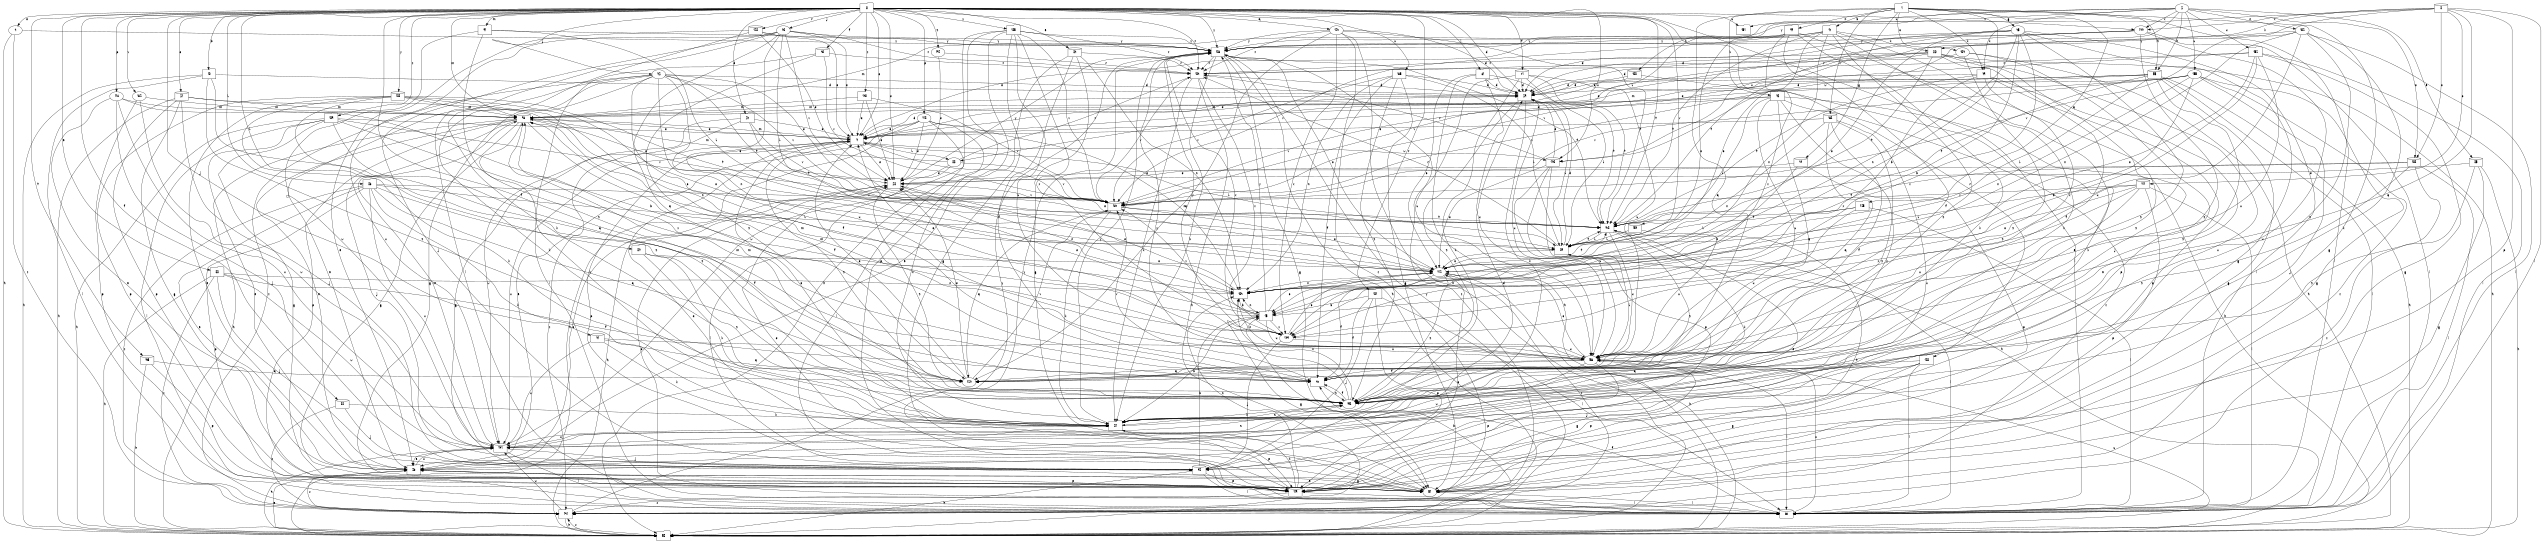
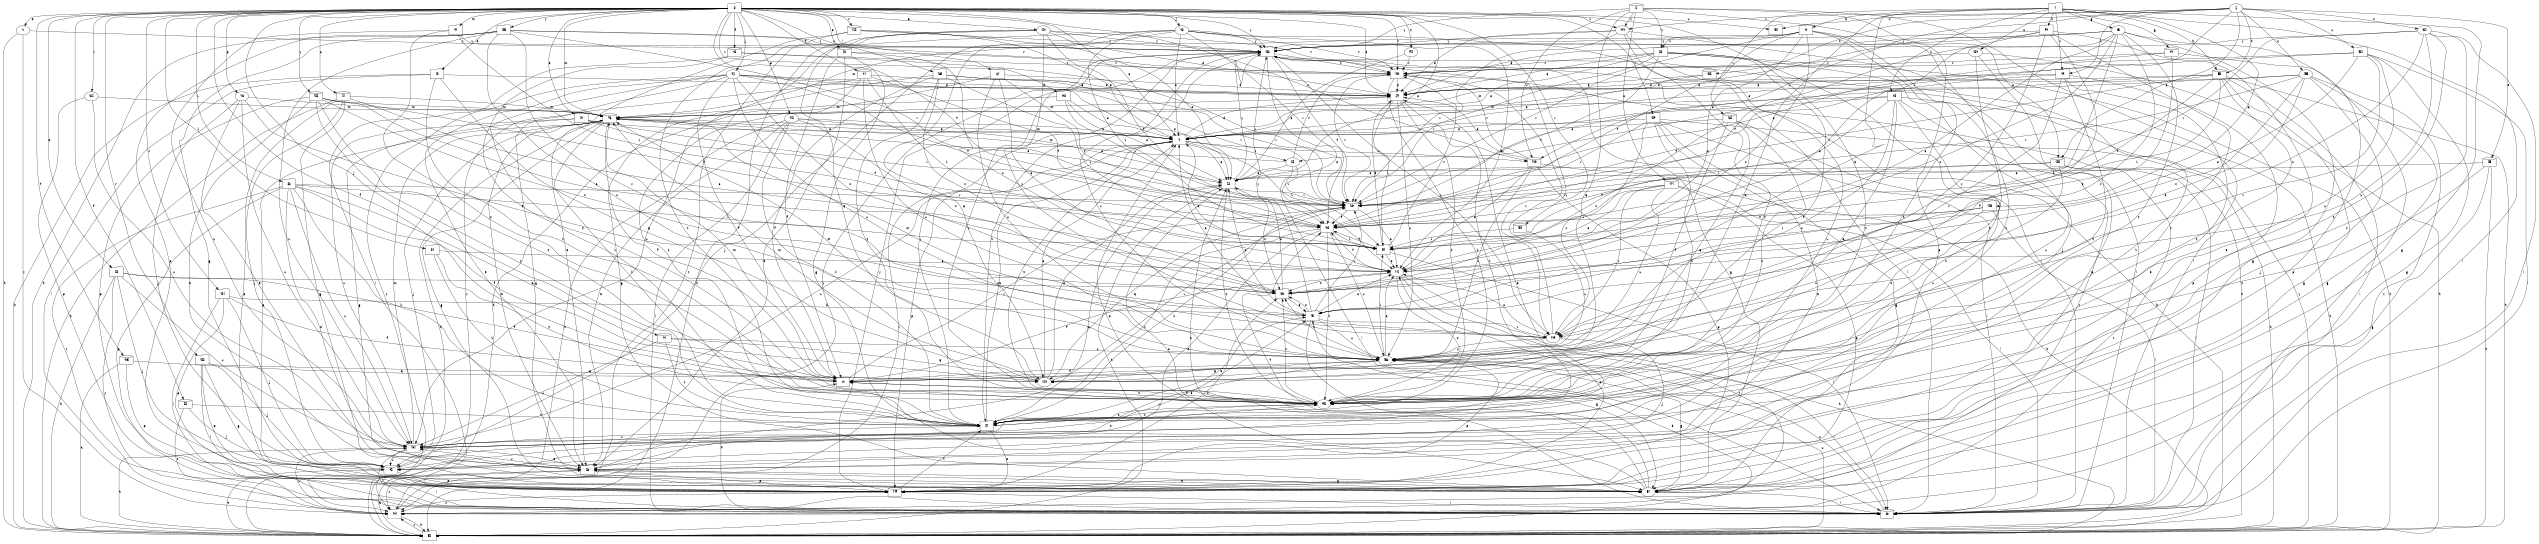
edge "47" -> "134": added, label "r"
